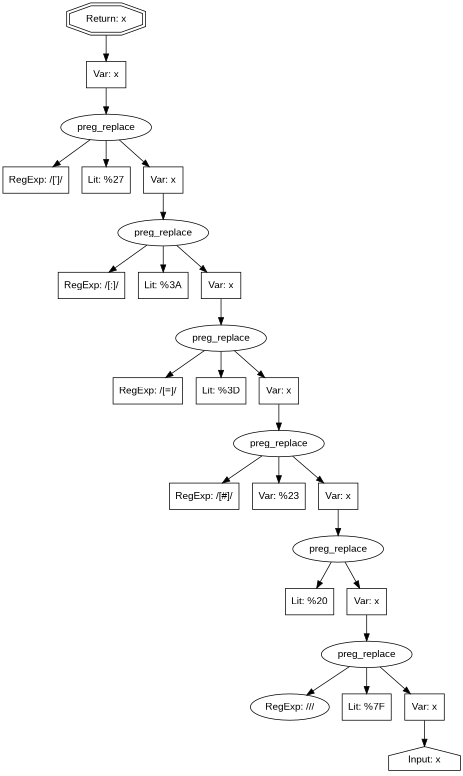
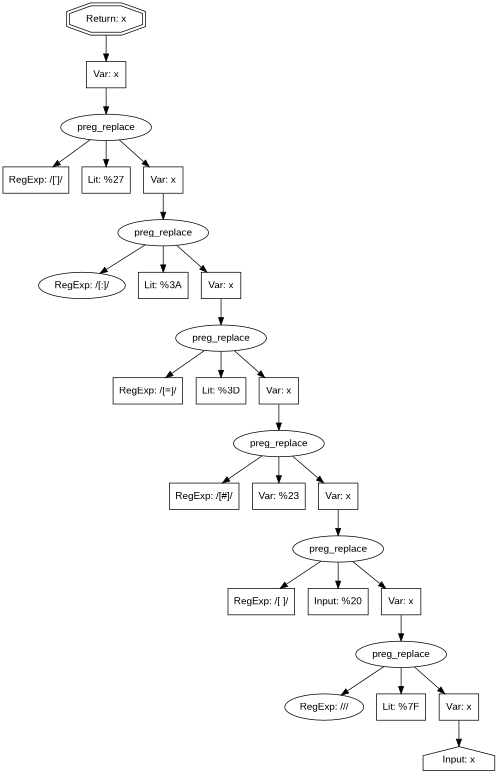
node "RegExp: /[:]/": shape box -> ellipse
node "RegExp: /[ ]/": added
node "Lit: %20": label "Lit: %20" -> "Input: %20"
